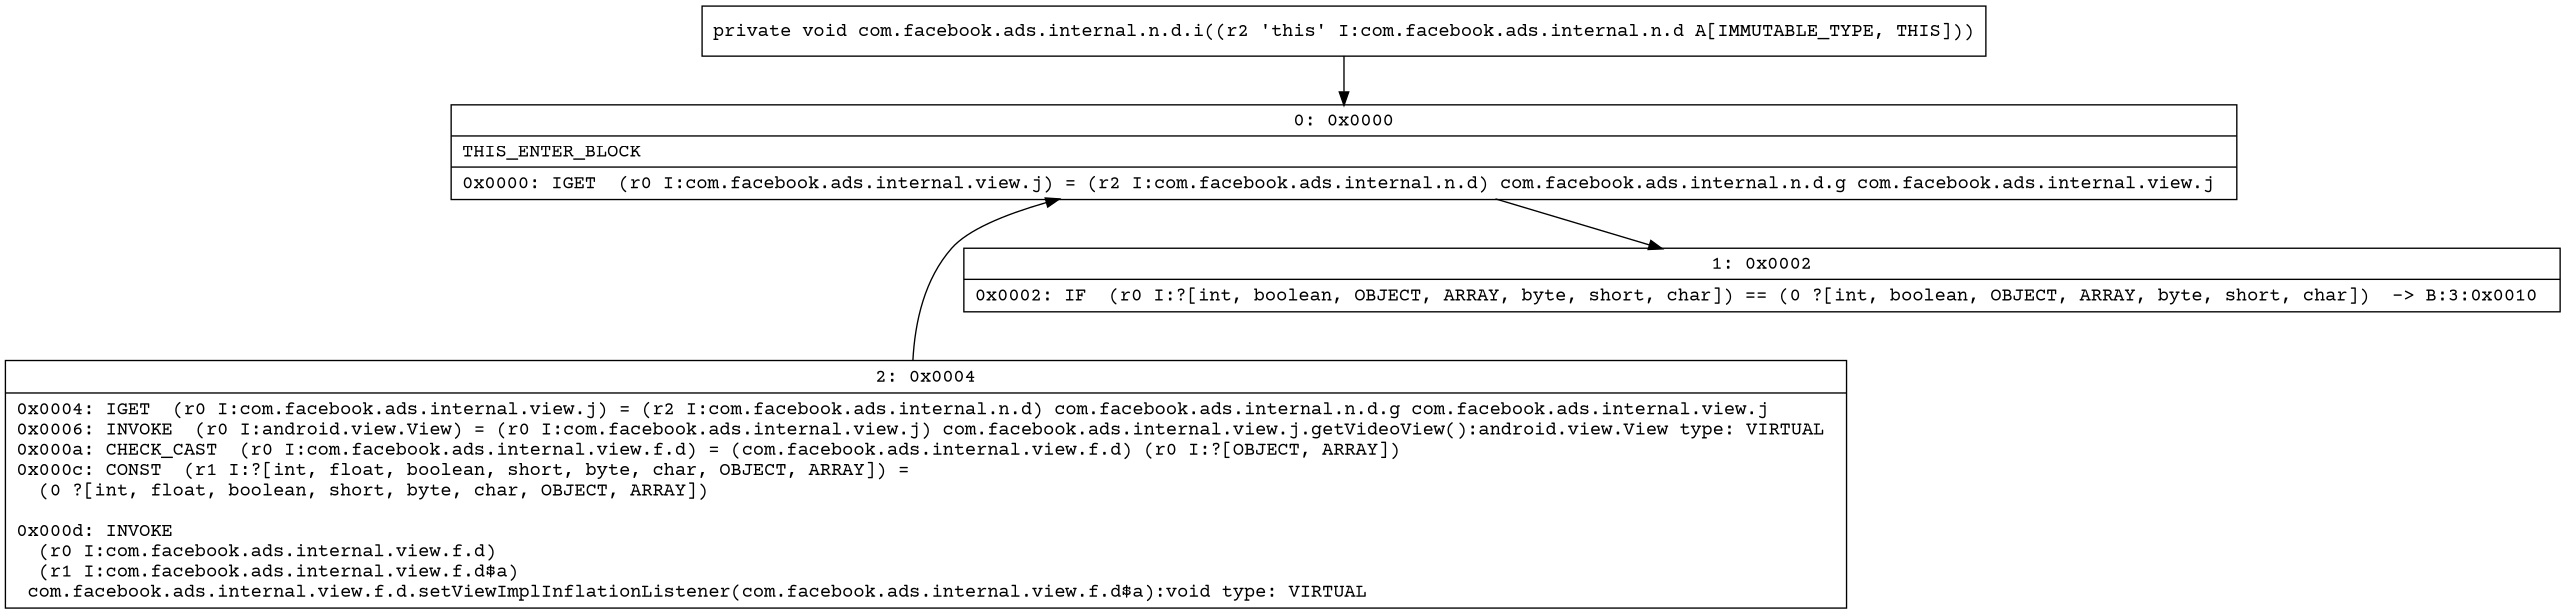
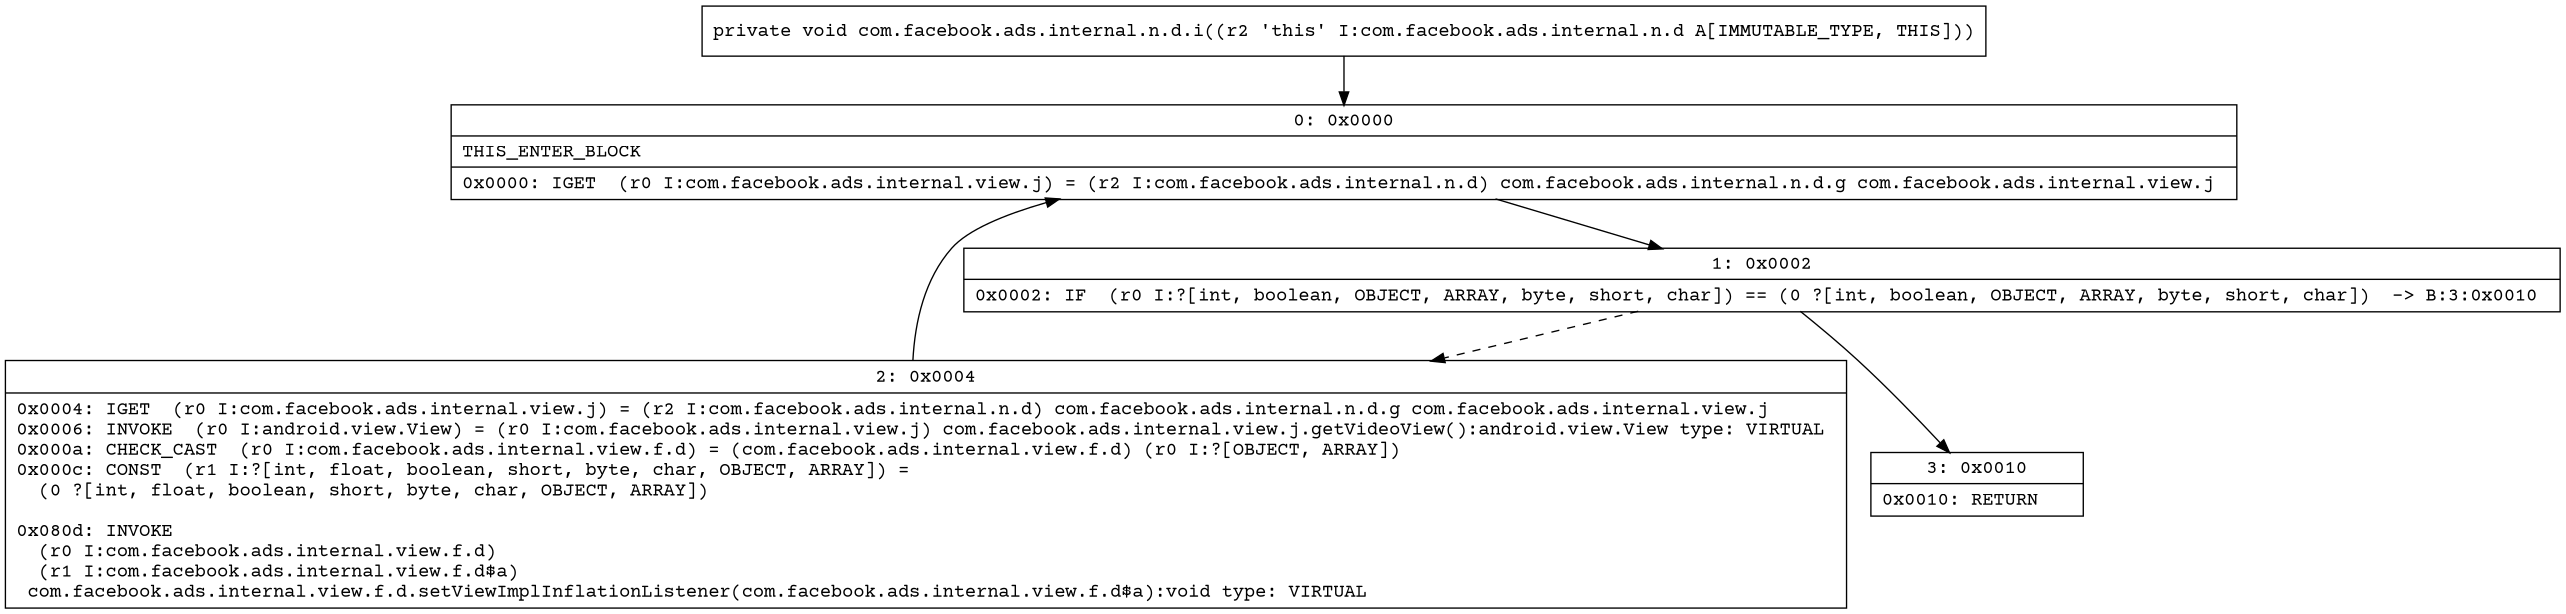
edge "1: 0x0002" -> "2: 0x0004": added
node "3: 0x0010": added
node "2: 0x0004": text "0x000d: INVOKE" -> "0x080d: INVOKE"
